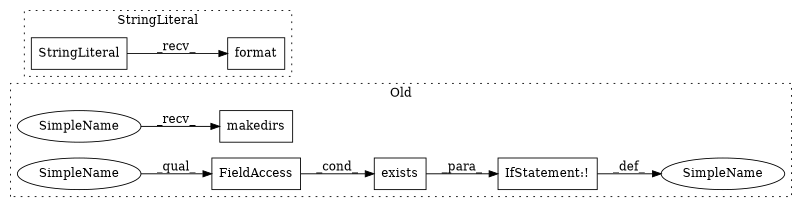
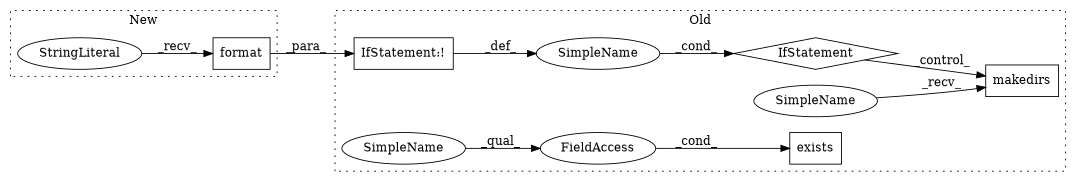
cluster "StringLiteral": label "StringLiteral" -> "New"
node "StringLiteral": shape box -> ellipse
node "IfStatement": added
node "FieldAccess": shape box -> ellipse
edge "exists" -> "IfStatement:!": now "format" -> "IfStatement:!"
